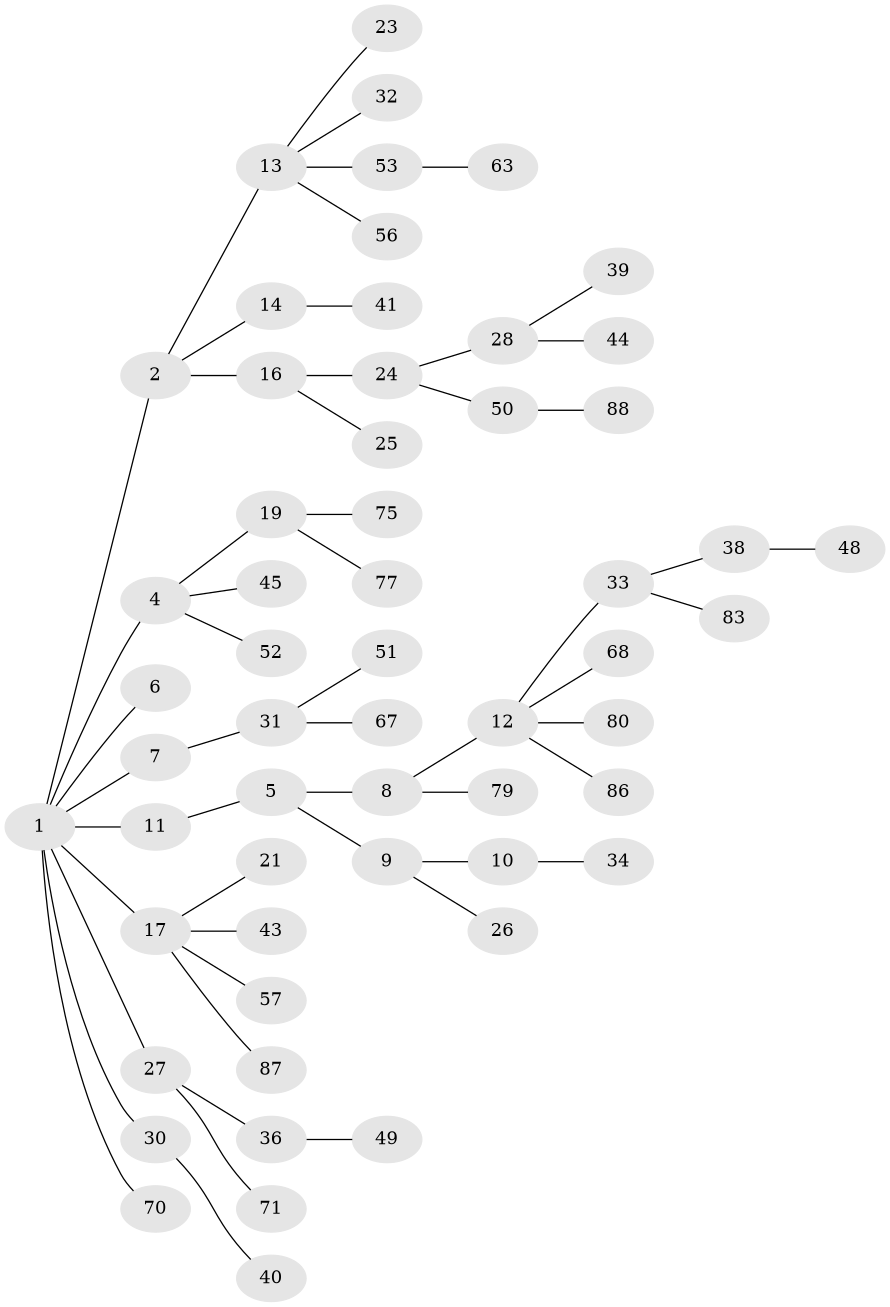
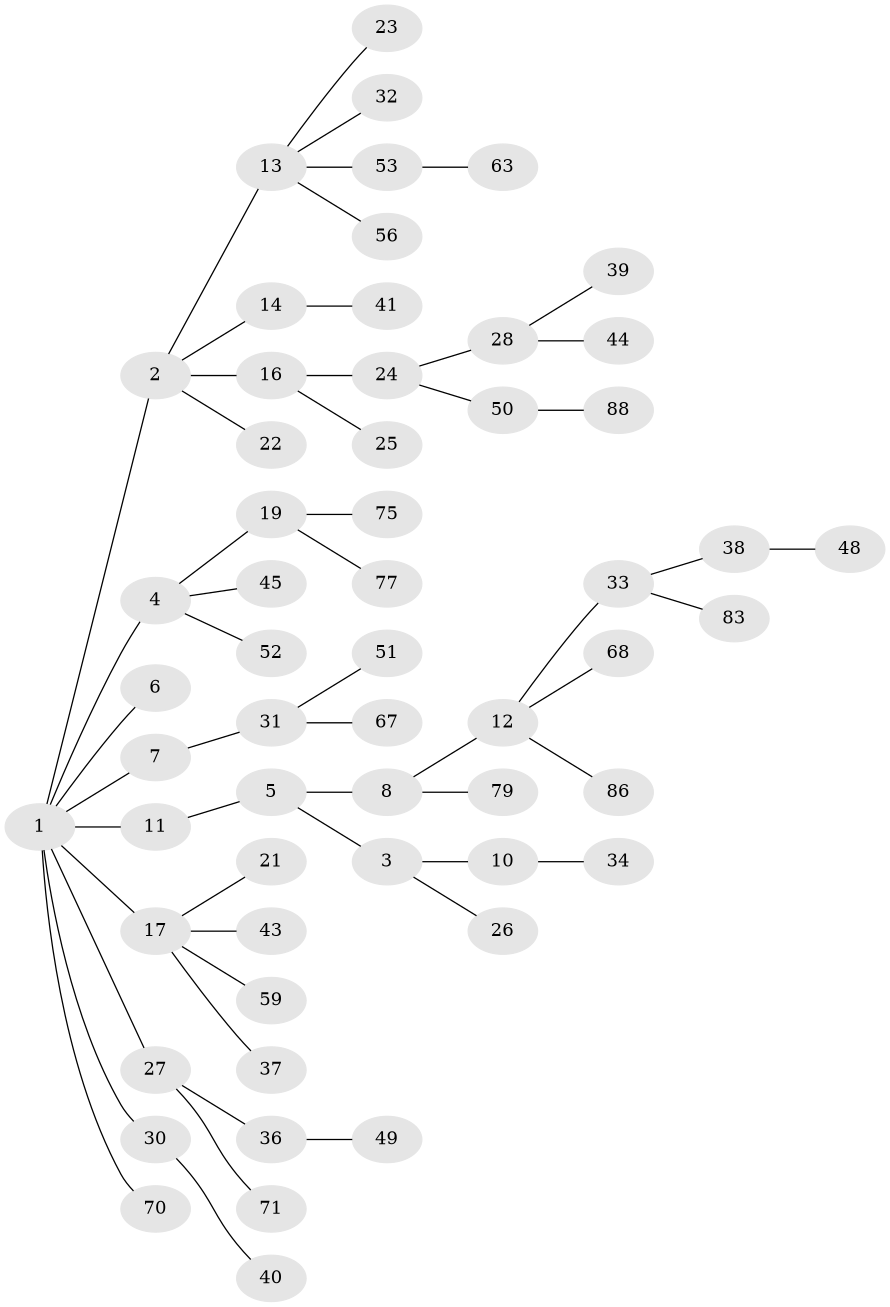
node "22": added
node "80": removed
node "9": label "9" -> "3"
node "57": label "57" -> "59"
node "87": label "87" -> "37"
